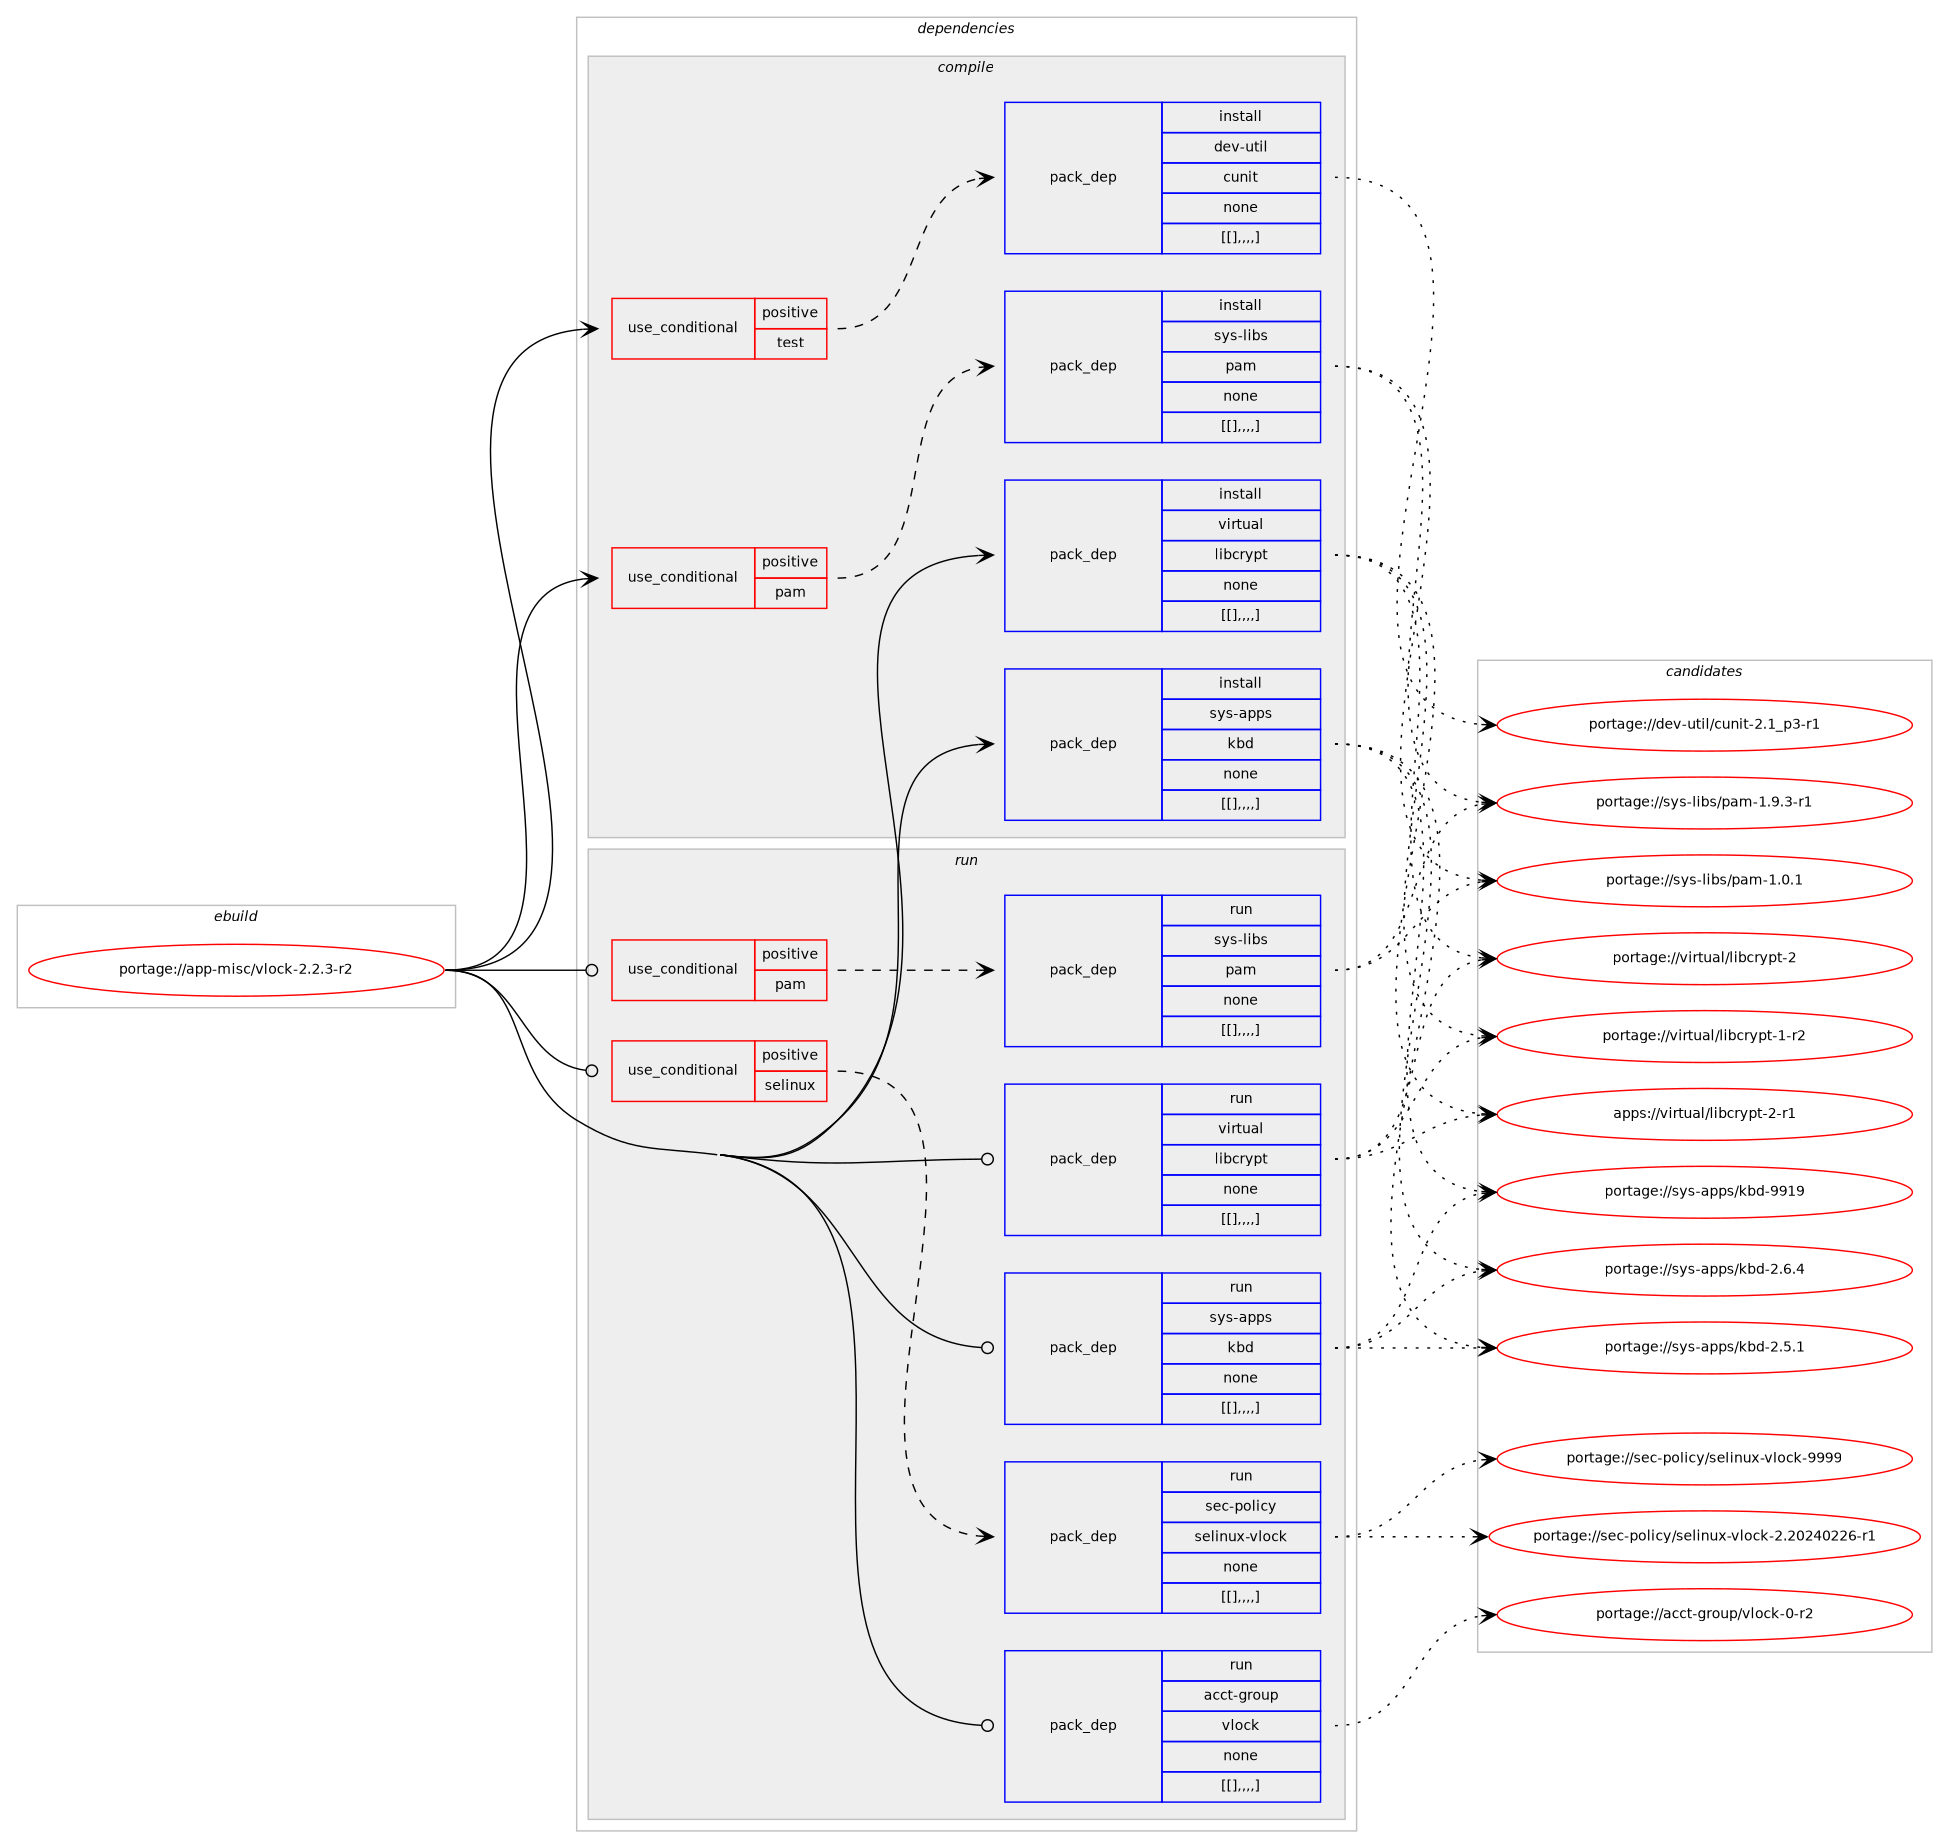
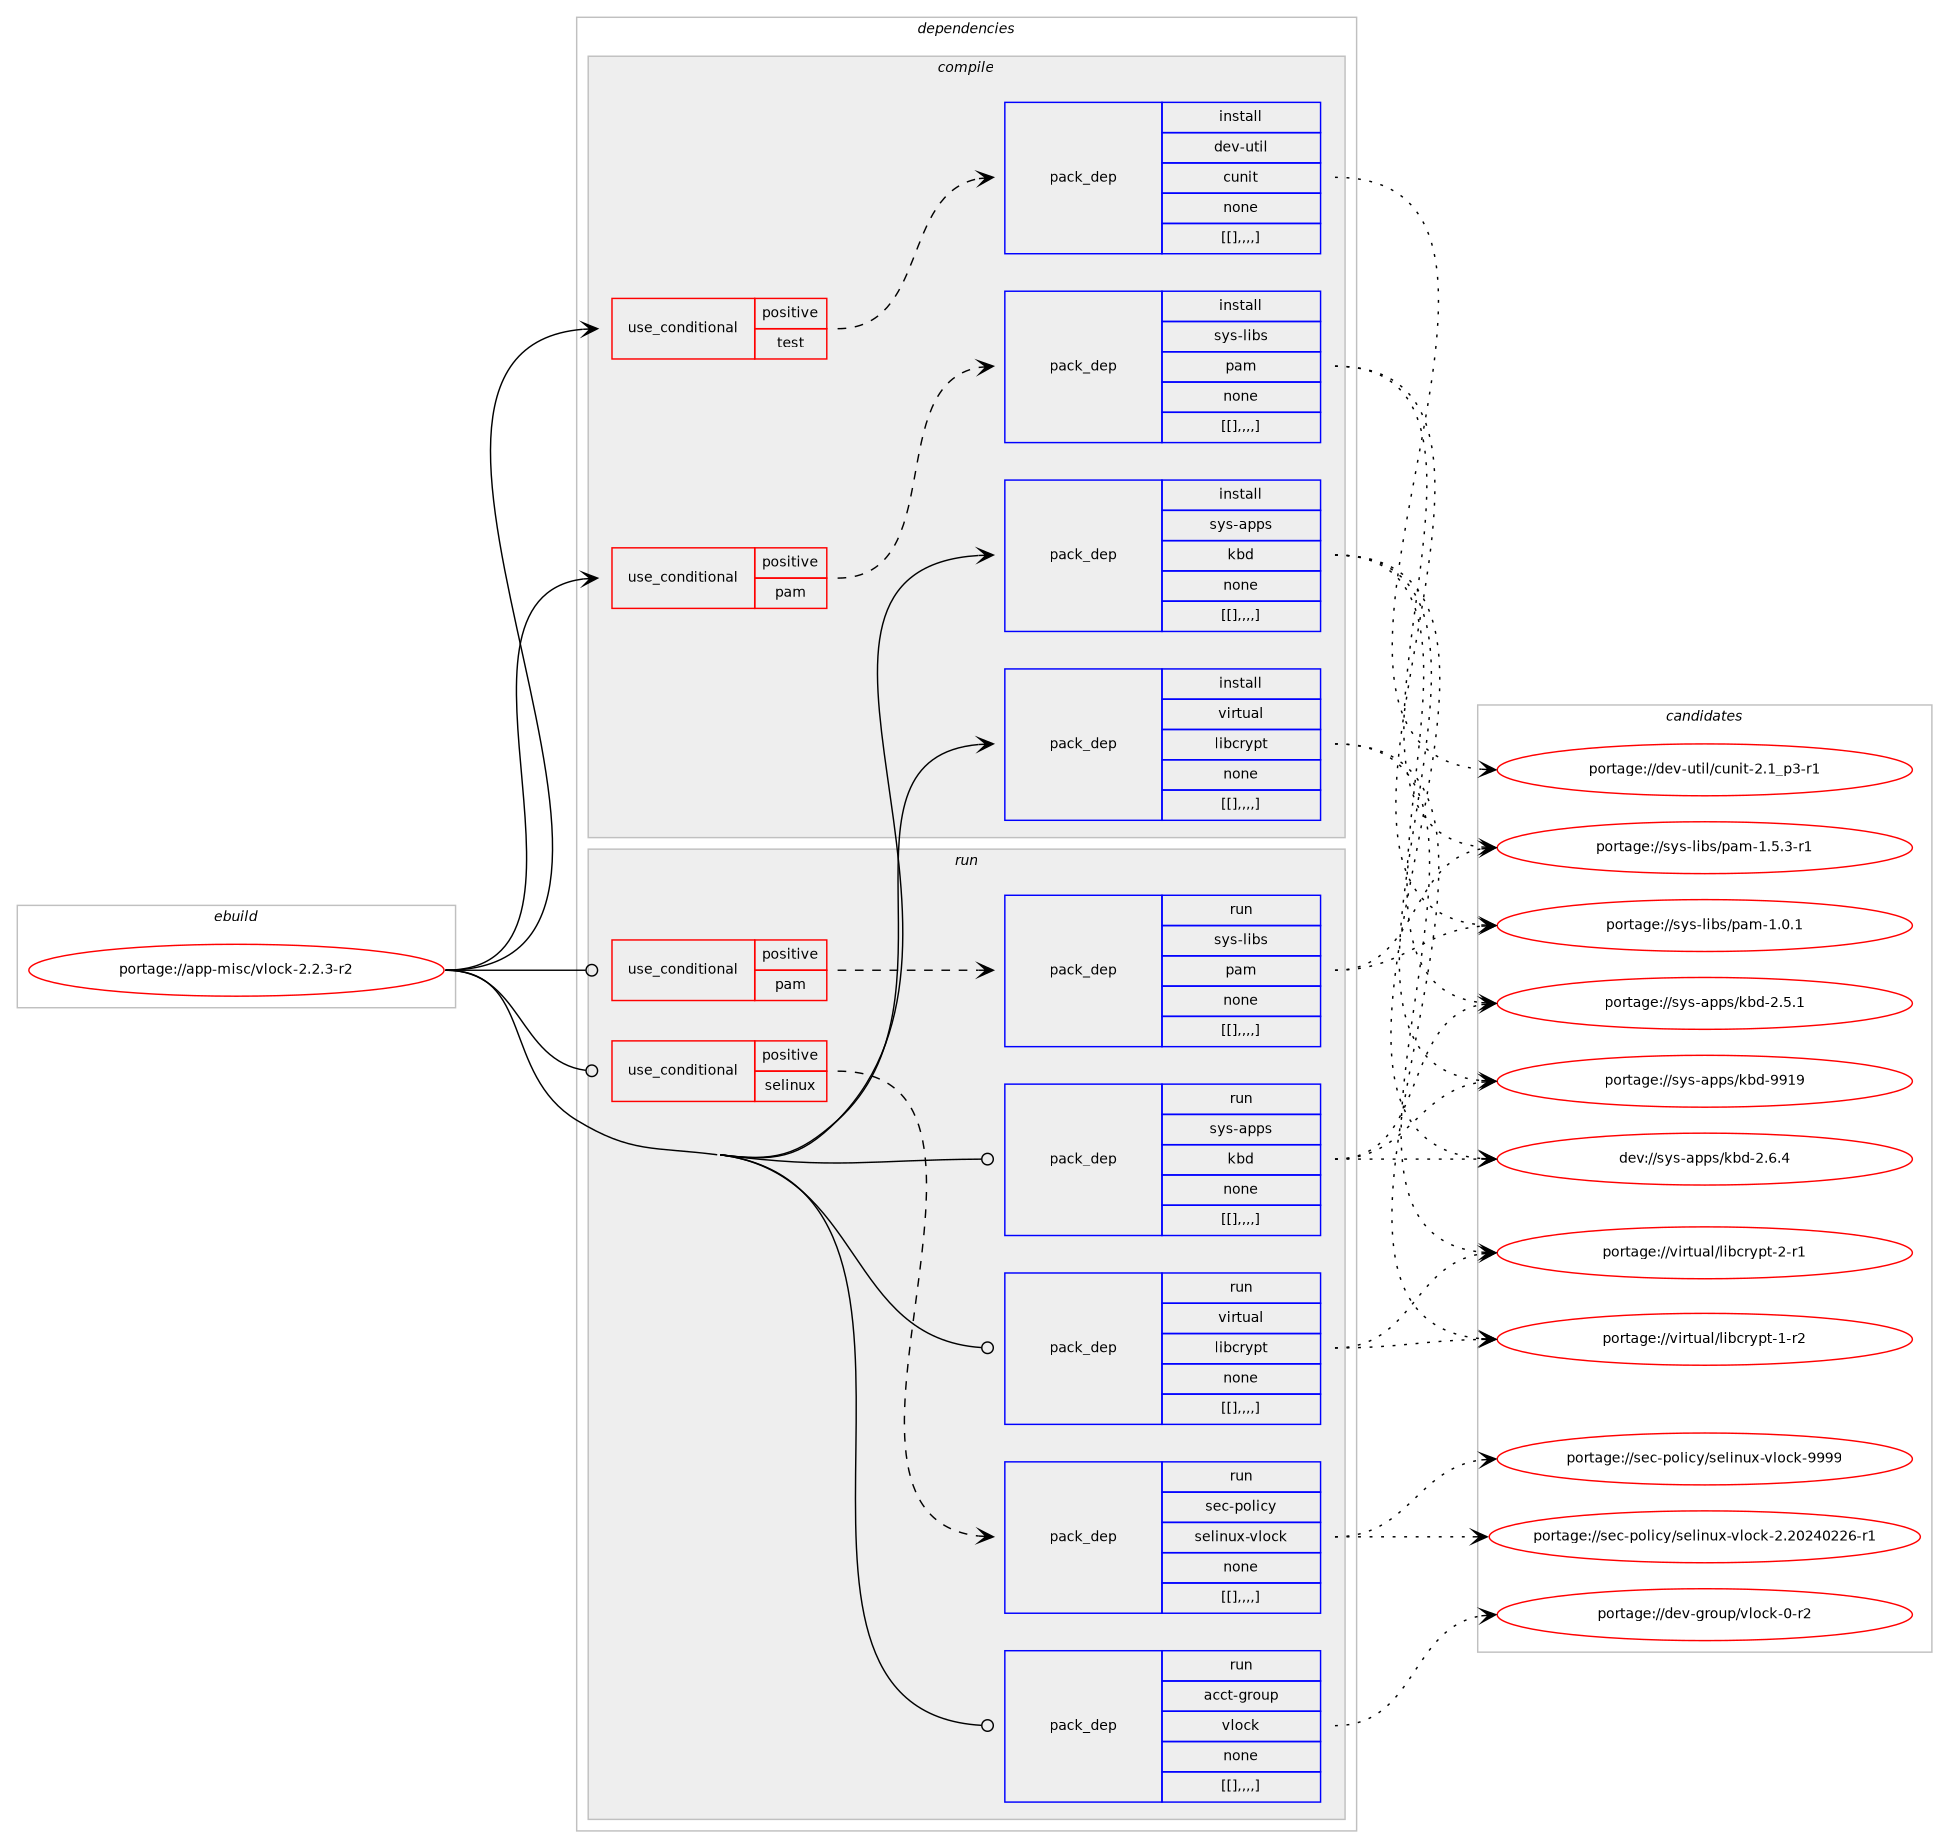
node "portage://sys-libs/pam-1.9.3-r1": label "portage://sys-libs/pam-1.9.3-r1" -> "portage://sys-libs/pam-1.5.3-r1"
node "portage://virtual/libcrypt-2": removed
node "apps://virtual/libcrypt-2-r1": label "apps://virtual/libcrypt-2-r1" -> "portage://virtual/libcrypt-2-r1"
node "portage://sys-apps/kbd-2.6.4": label "portage://sys-apps/kbd-2.6.4" -> "dev://sys-apps/kbd-2.6.4"
node "portage://acct-group/vlock-0-r2": label "portage://acct-group/vlock-0-r2" -> "portage://dev-group/vlock-0-r2"
